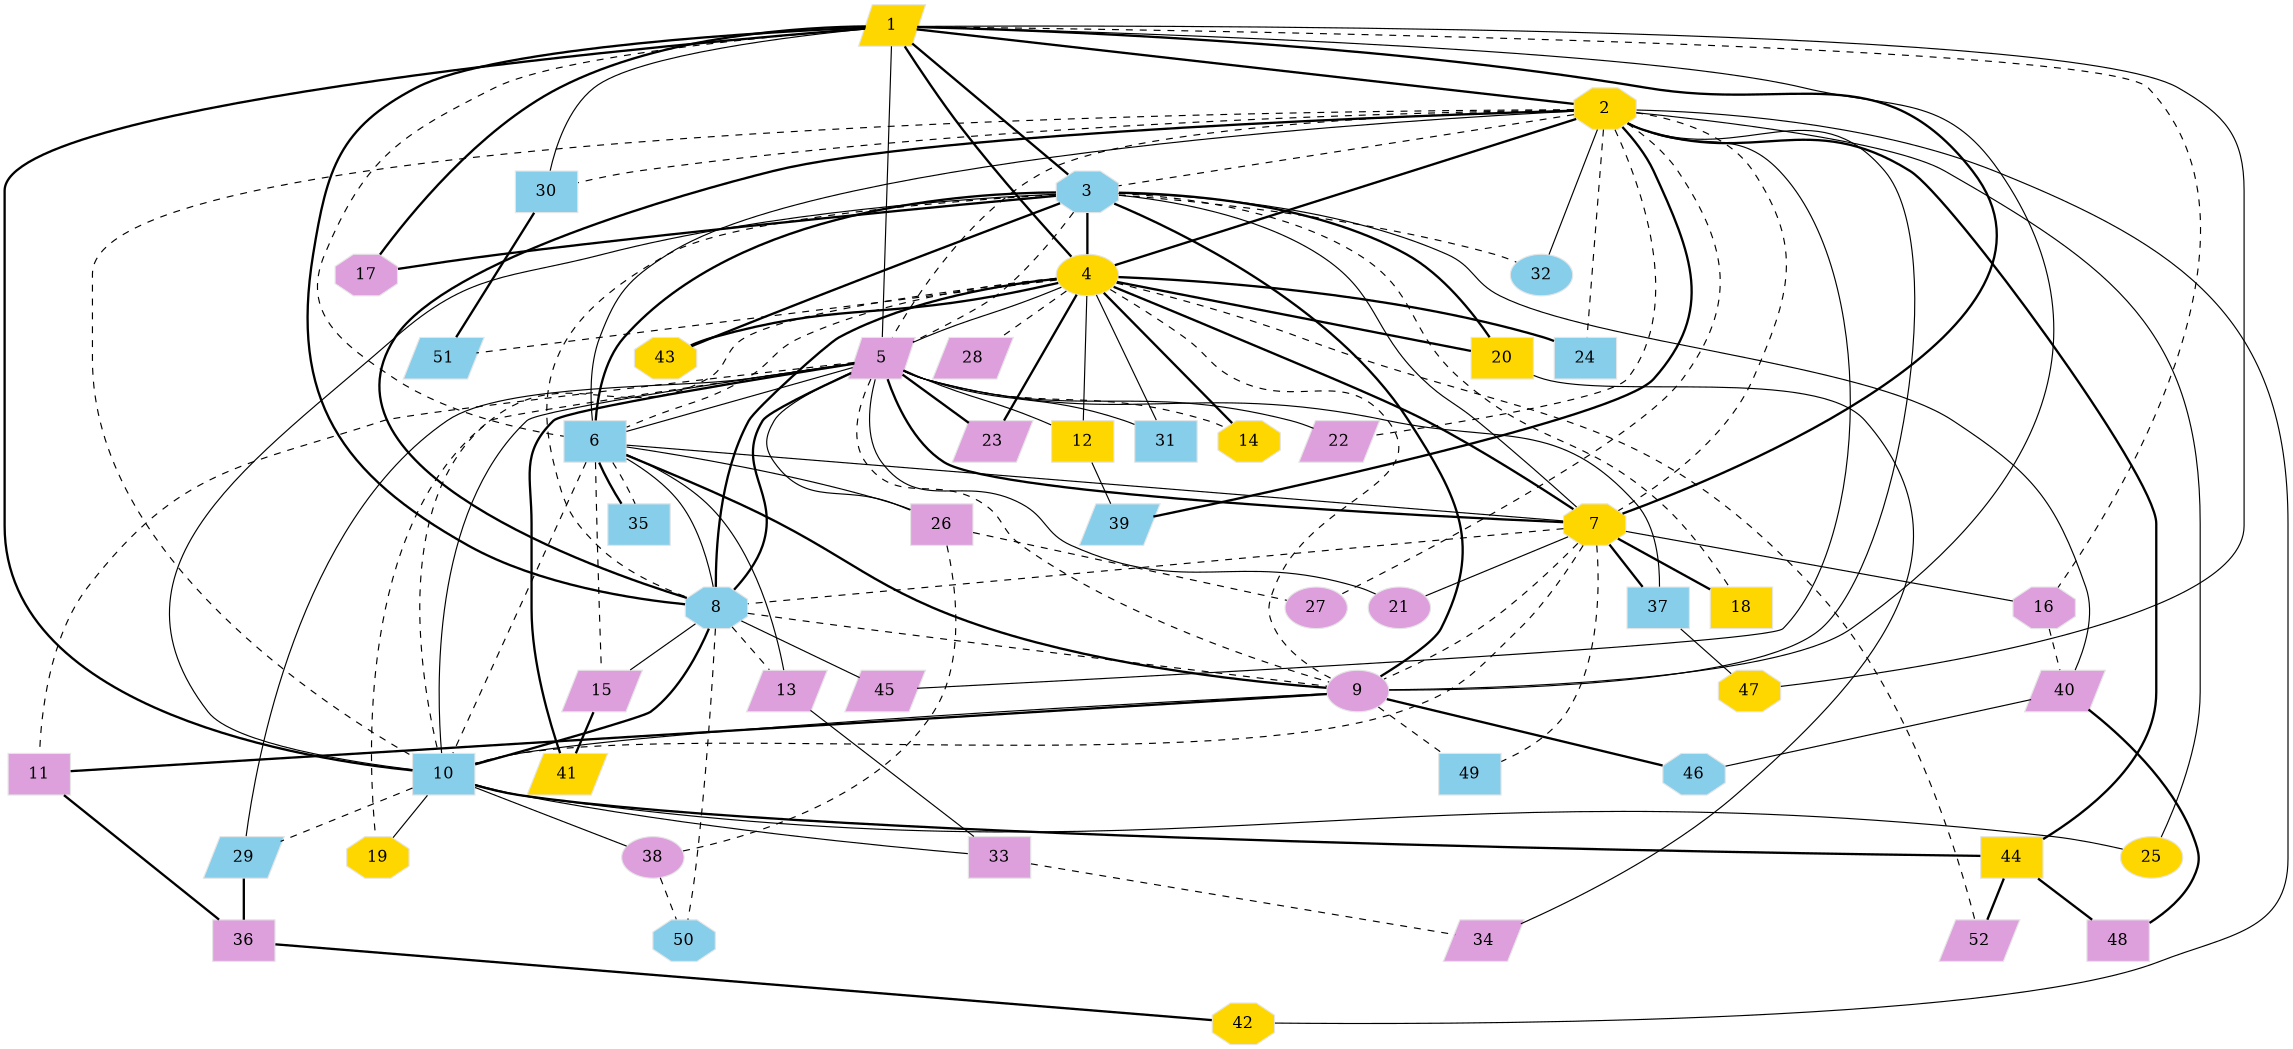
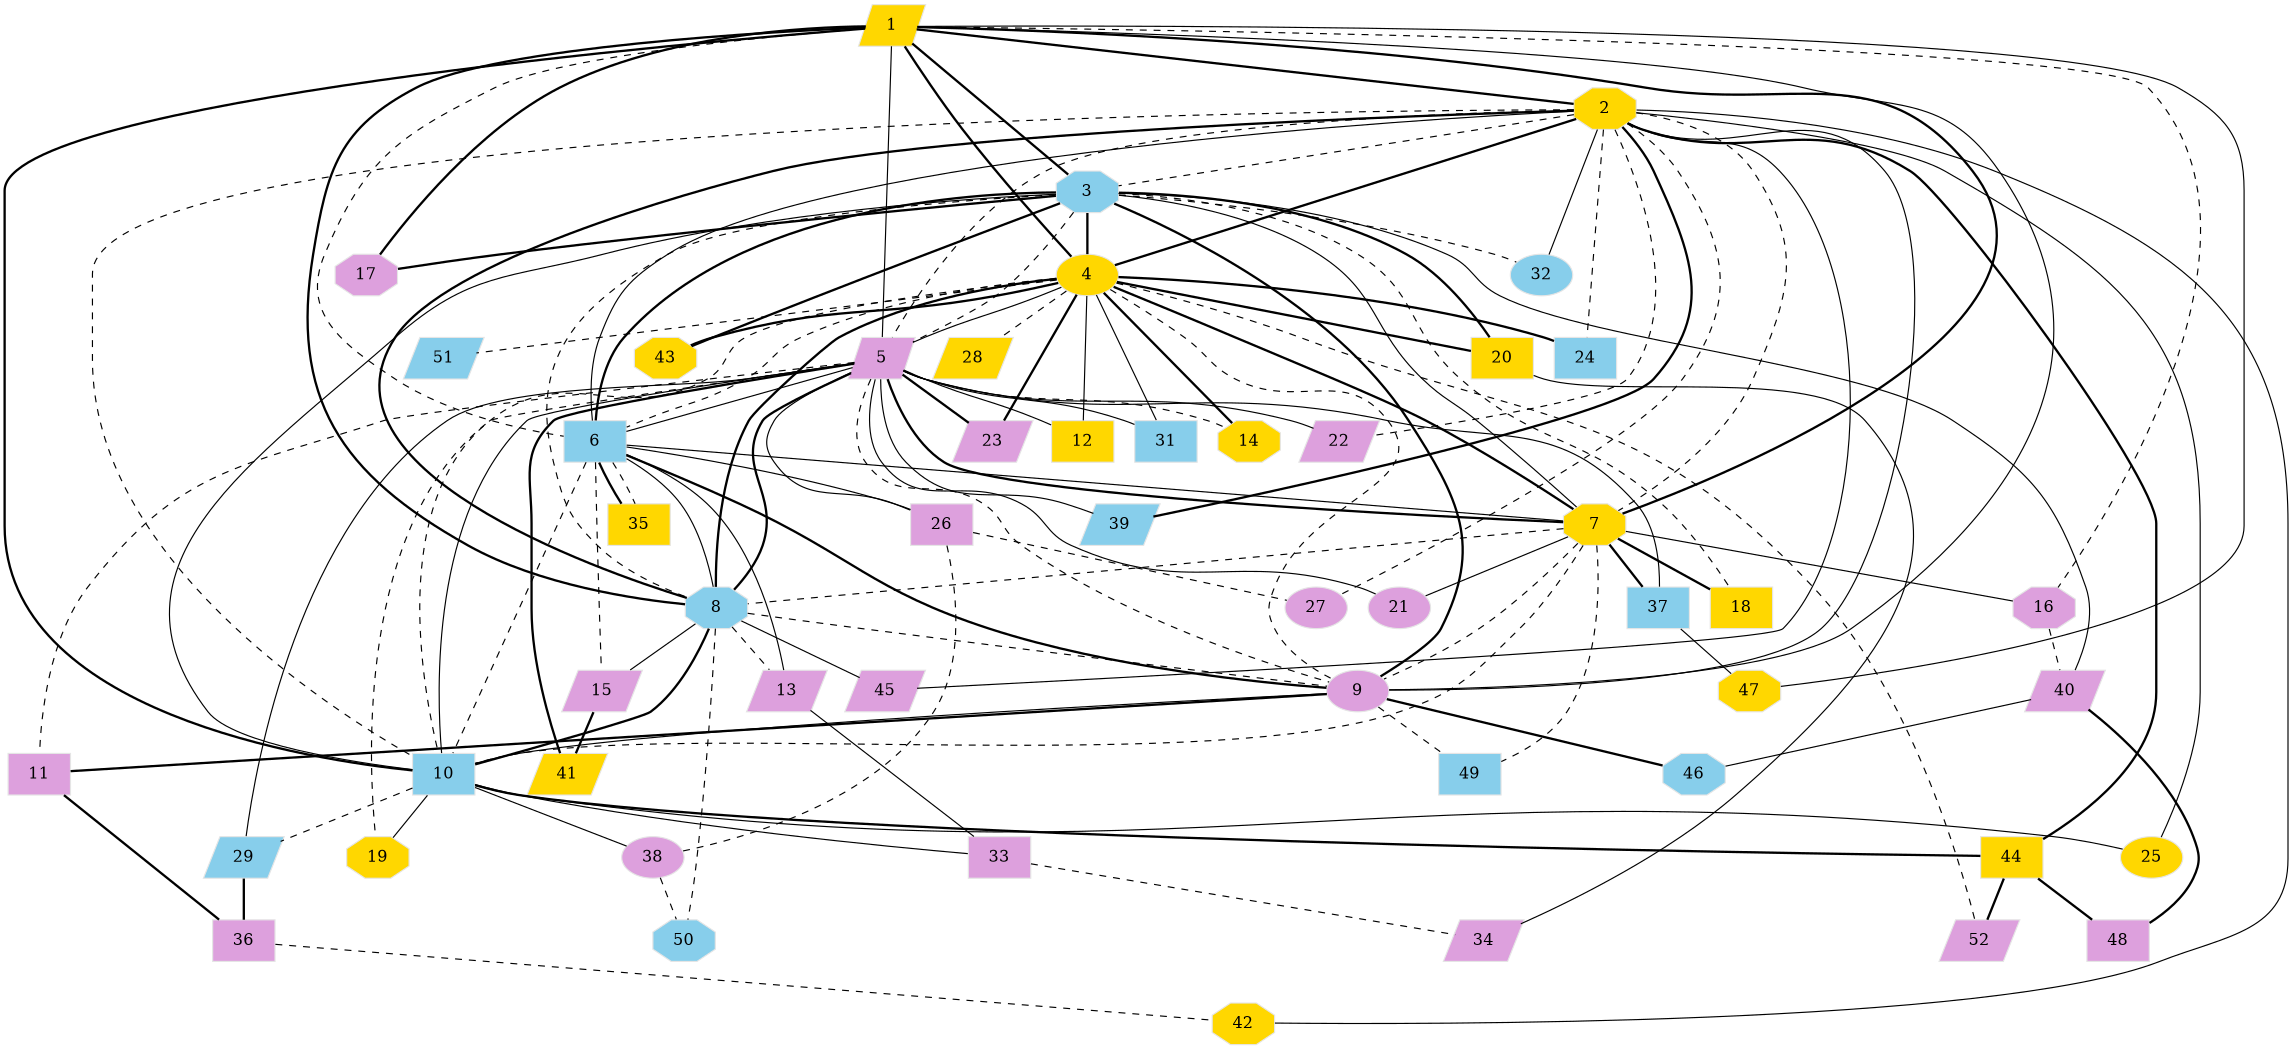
node "30": removed
node "28": fillcolor plum -> gold
edge "12" -- "39": now "5" -- "39"
node "35": fillcolor skyblue -> gold
edge "36" -- "42": style bold -> dashed
